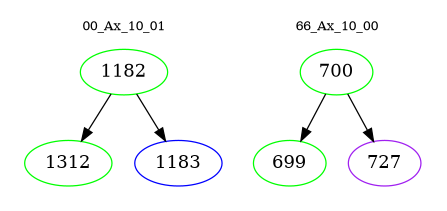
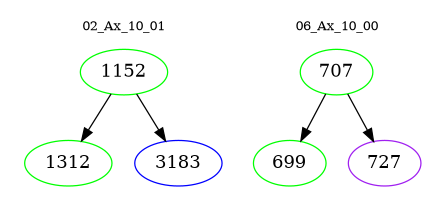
cluster "00_Ax_10_01": label "00_Ax_10_01" -> "02_Ax_10_01"
cluster "66_Ax_10_00": label "66_Ax_10_00" -> "06_Ax_10_00"
node "1182": label "1182" -> "1152"
node "700": label "700" -> "707"
node "1183": label "1183" -> "3183"
